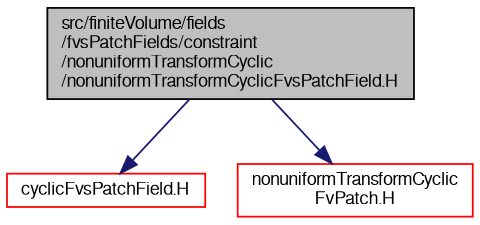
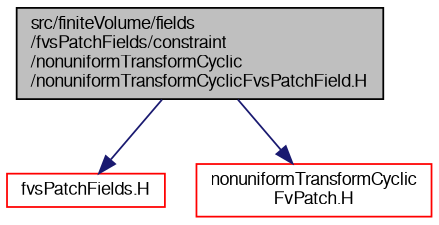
node "cyclicFvsPatchField.H": label "cyclicFvsPatchField.H" -> "fvsPatchFields.H"
